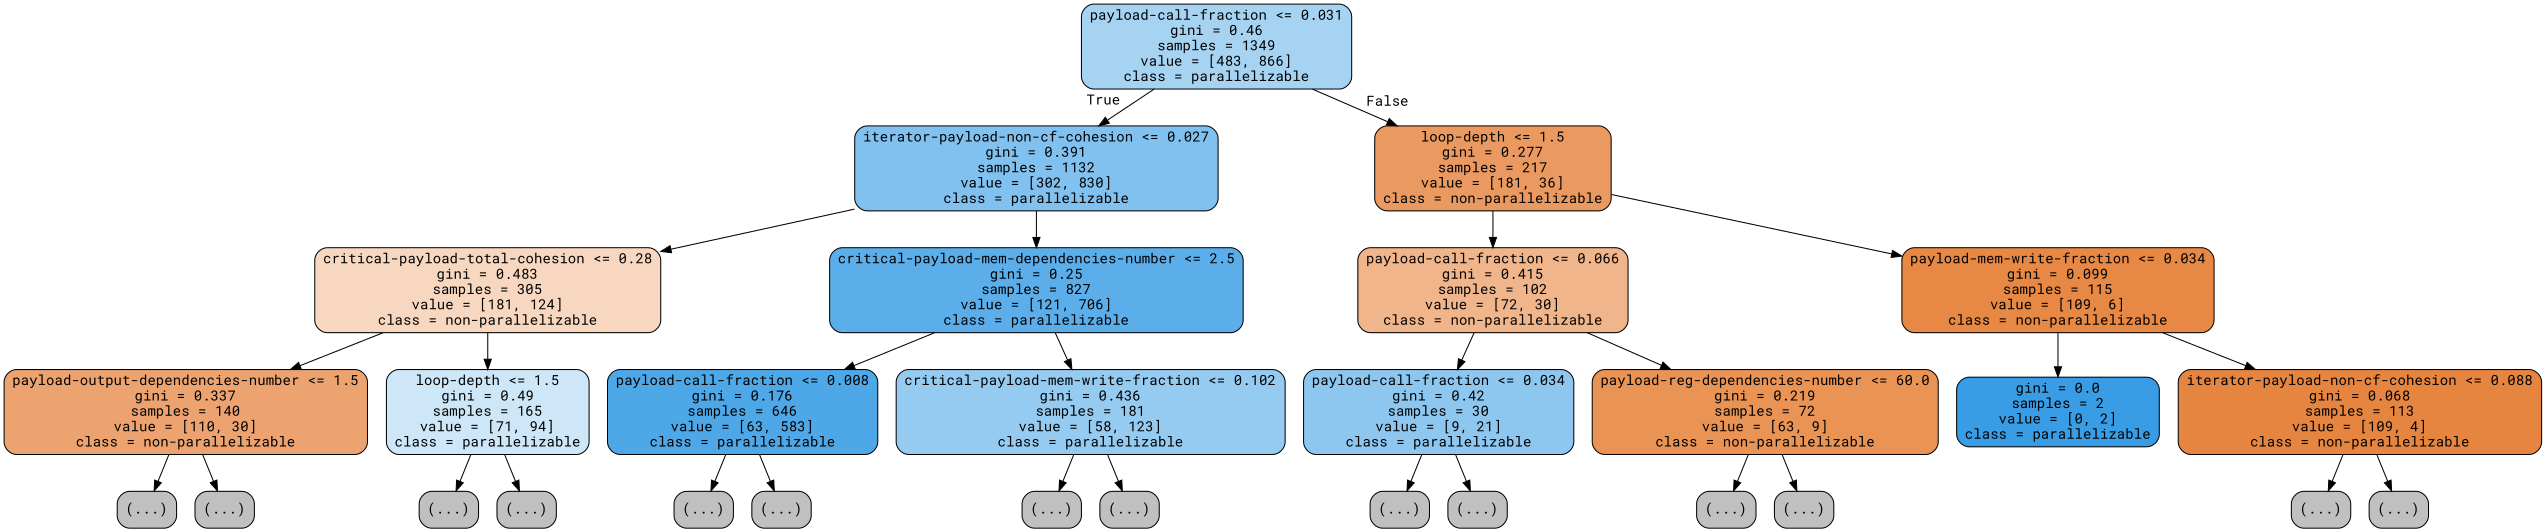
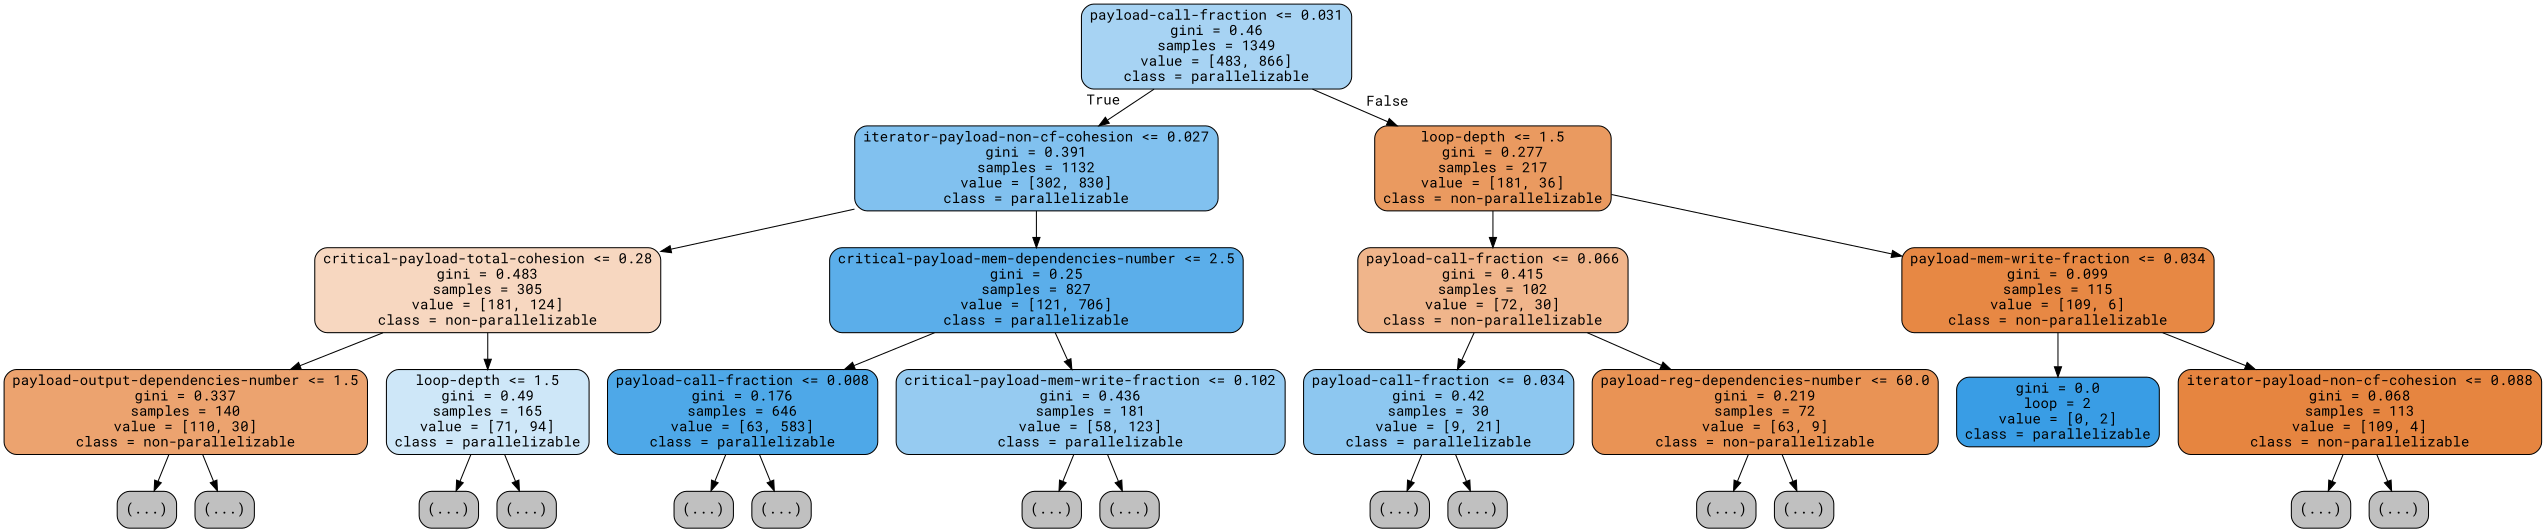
node "gini = 0.0 samples = 2 value = [0, 2] class = parallelizable": label "gini = 0.0 samples = 2 value = [0, 2] class = parallelizable" -> "gini = 0.0 loop = 2 value = [0, 2] class = parallelizable"
